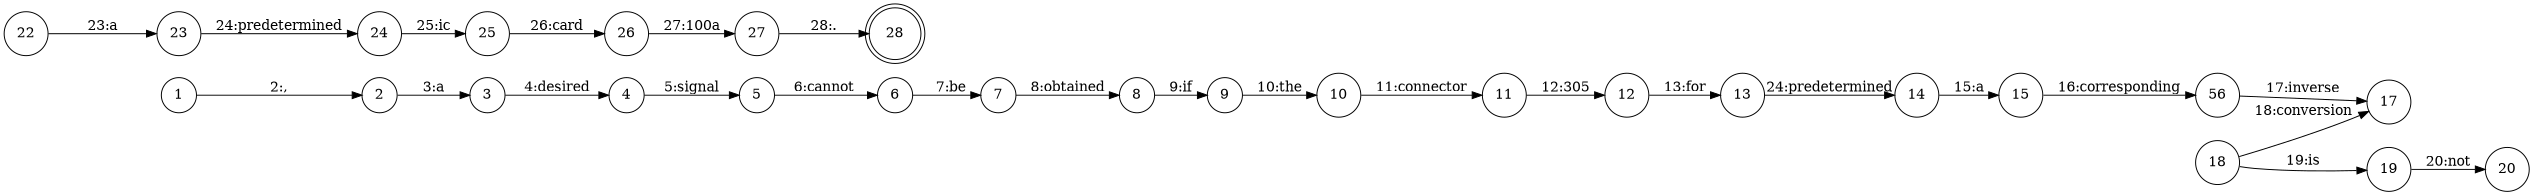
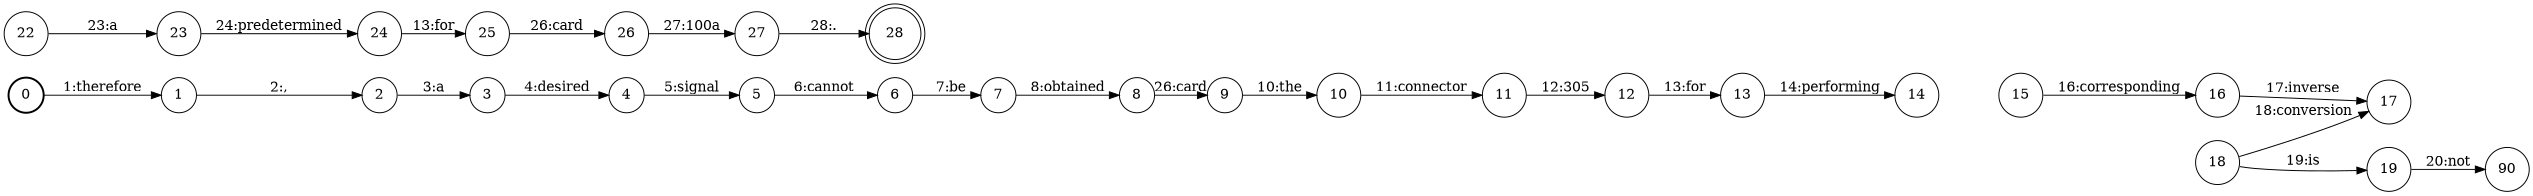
edge "24" -> "25": label "25:ic" -> "13:for"
edge "8" -> "9": label "9:if" -> "26:card"
edge "13" -> "14": label "24:predetermined" -> "14:performing"
node "0": added
edge "14" -> "15": removed, label "15:a"
node "56": label "56" -> "16"
node "20": label "20" -> "90"
